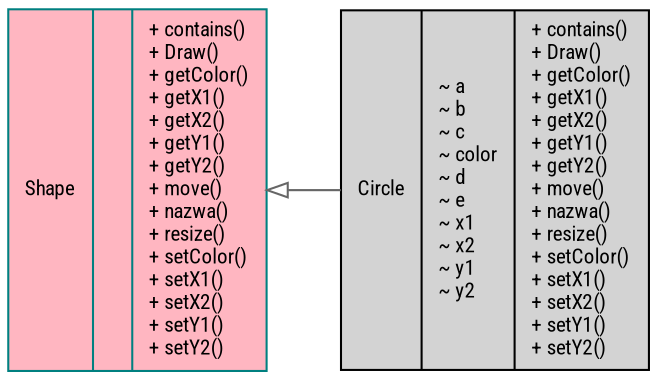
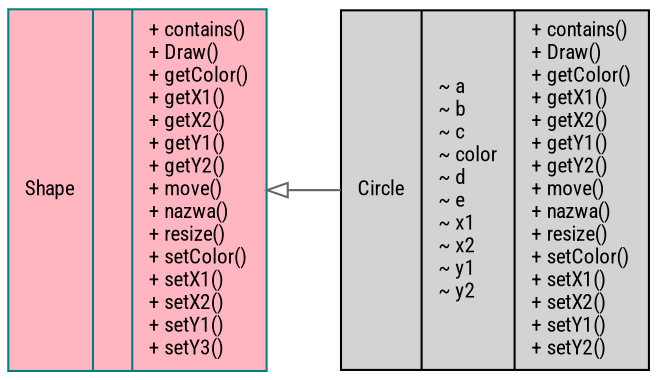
node "Shape": text "+ setY2()" -> "+ setY3()"
